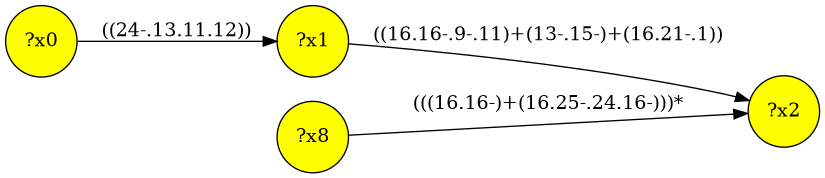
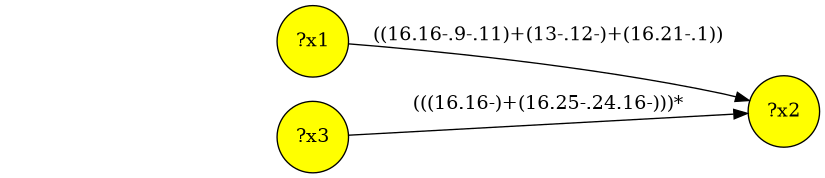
edge "?x1" -> "?x2": label "((16.16-.9-.11)+(13-.15-)+(16.21-.1))" -> "((16.16-.9-.11)+(13-.12-)+(16.21-.1))"
node "?x0": removed
node "?x8": label "?x8" -> "?x3"
